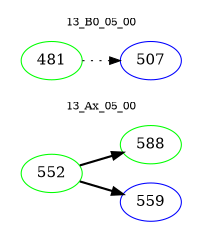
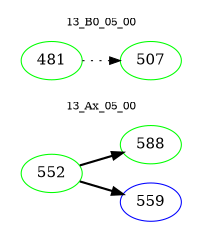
node "507": color blue -> green
